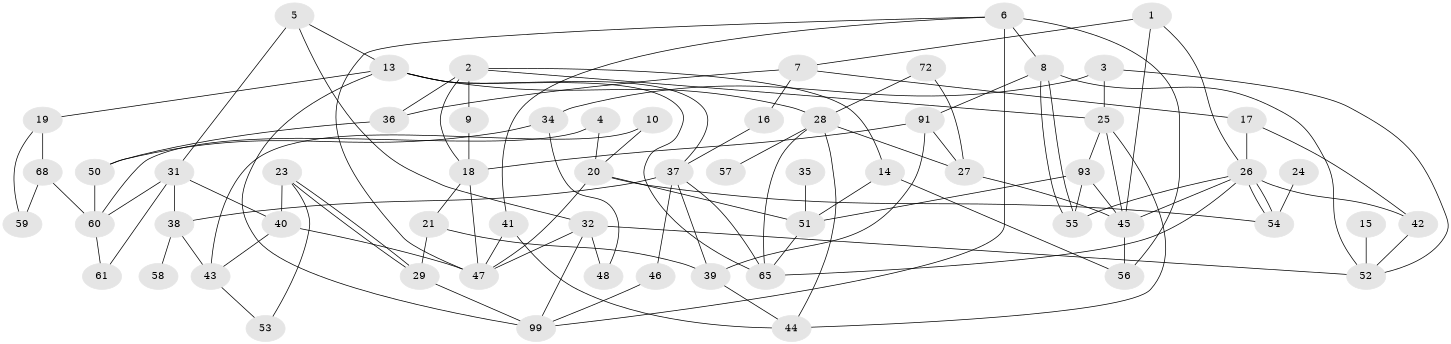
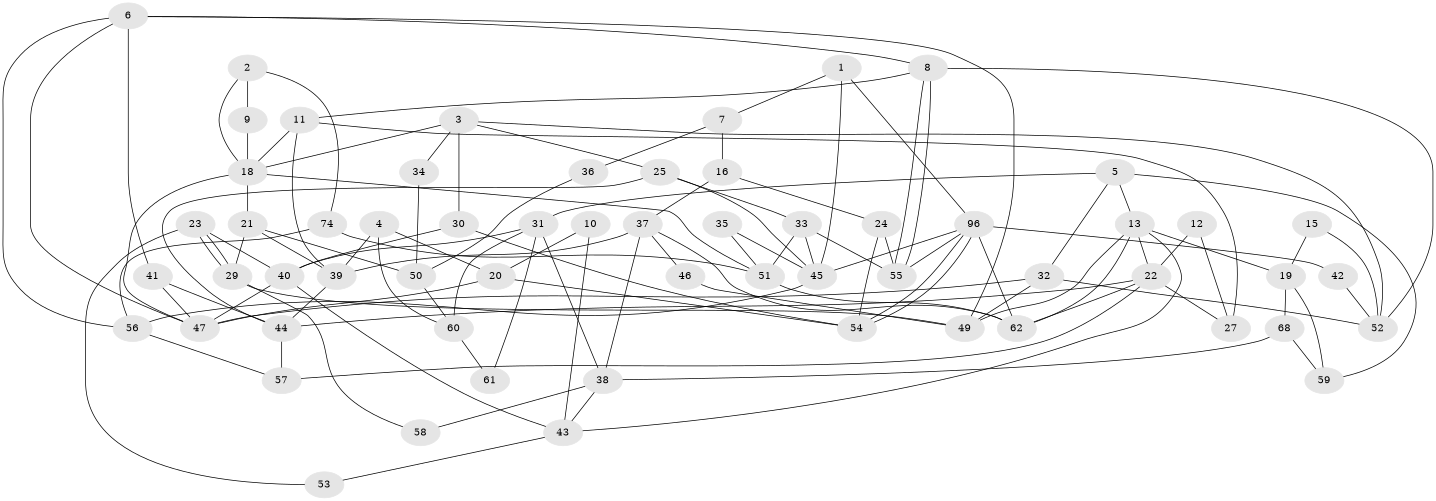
node "72": label "72" -> "12"
edge "13" -- "37": now "13" -- "43"
edge "2" -- "36": removed
edge "2" -- "25": removed
node "28": label "28" -> "22"
node "91": label "91" -> "11"
node "17": removed
edge "3" -- "18": added
node "14": label "14" -> "74"
node "93": label "93" -> "33"
node "26": label "26" -> "96"
edge "27" -- "45": now "35" -- "45"
edge "68" -- "60": now "68" -- "38"
edge "20" -- "51": now "18" -- "51"
edge "16" -- "24": added
edge "5" -- "59": added
node "30": added
edge "24" -- "55": added
edge "21" -- "50": added
edge "4" -- "39": added
edge "15" -- "19": added
node "48": removed
node "65": label "65" -> "62"
node "99": label "99" -> "49"
edge "56" -- "57": added
edge "44" -- "57": added
edge "29" -- "58": added
